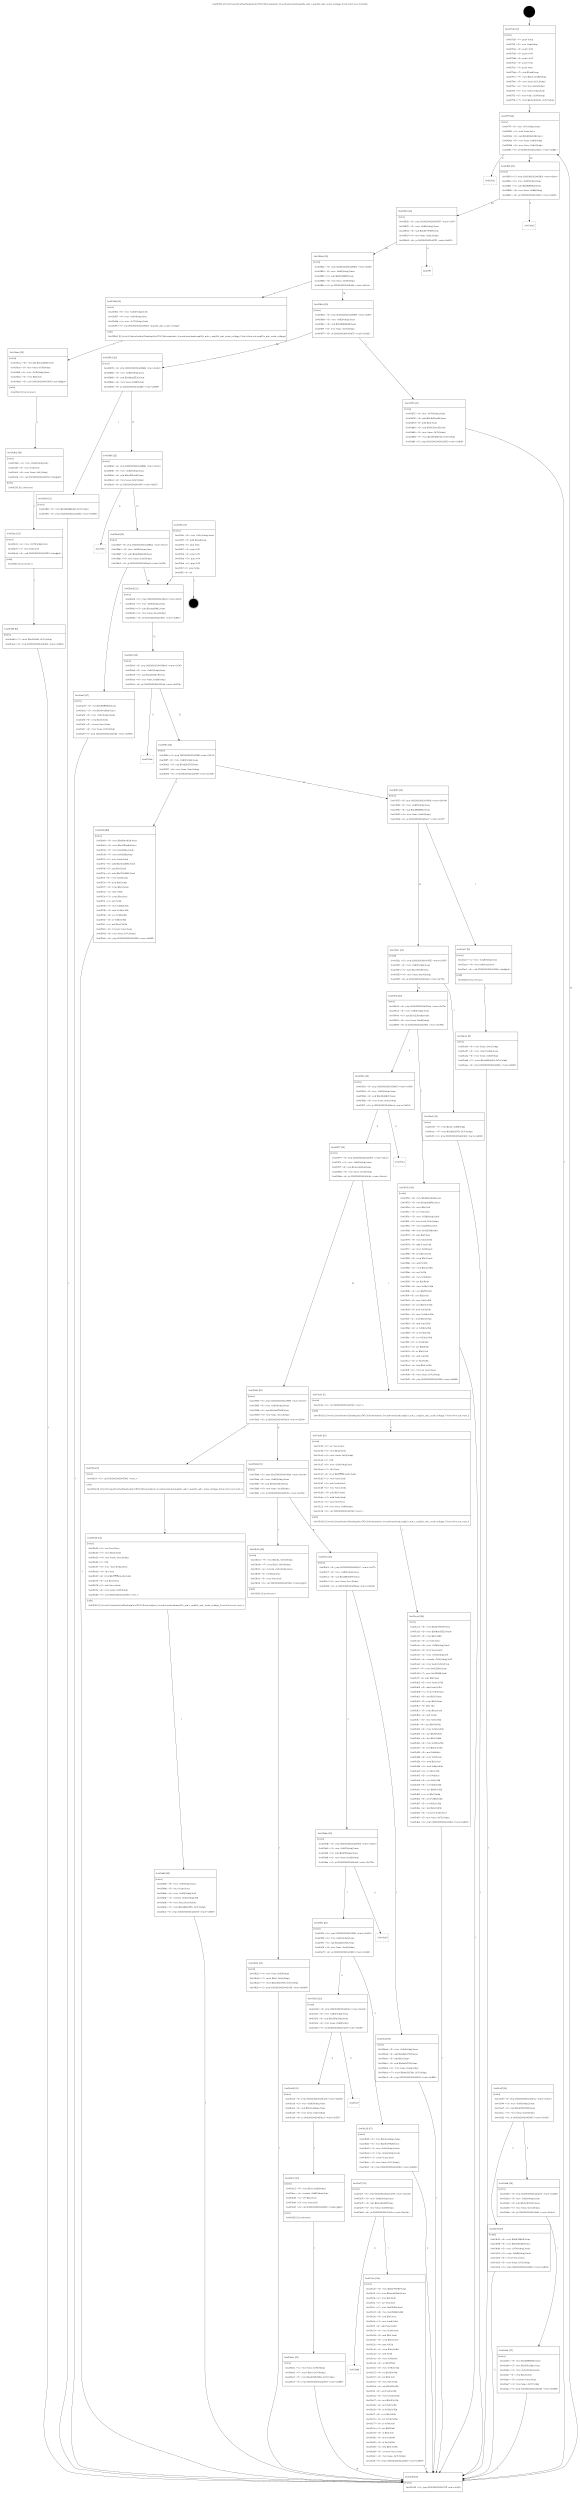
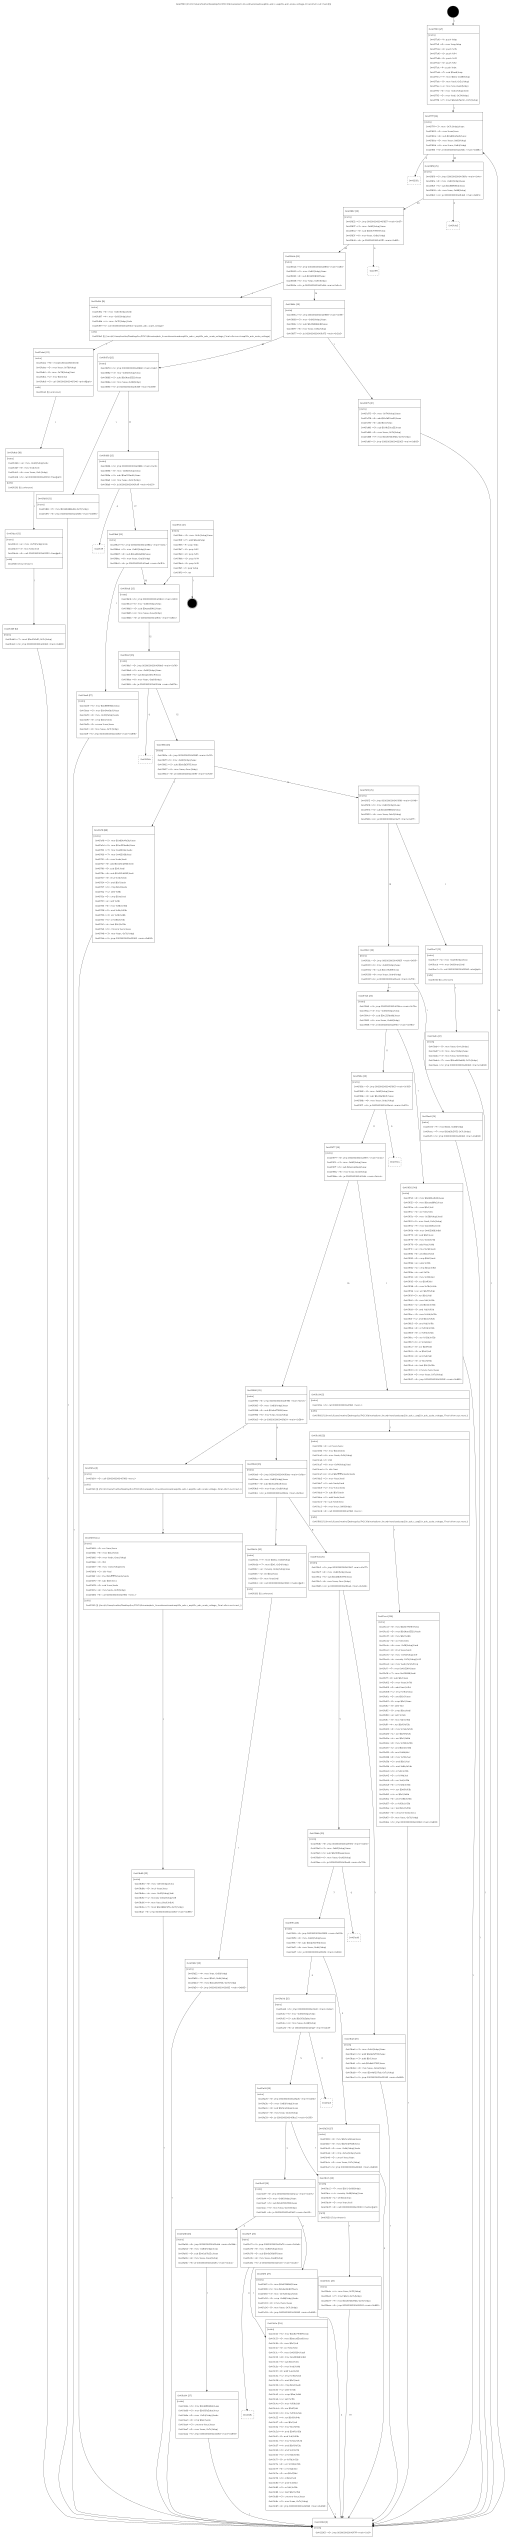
edge "0x401a26 [25]" -> "0x401a3f [25]": added, label "4"
